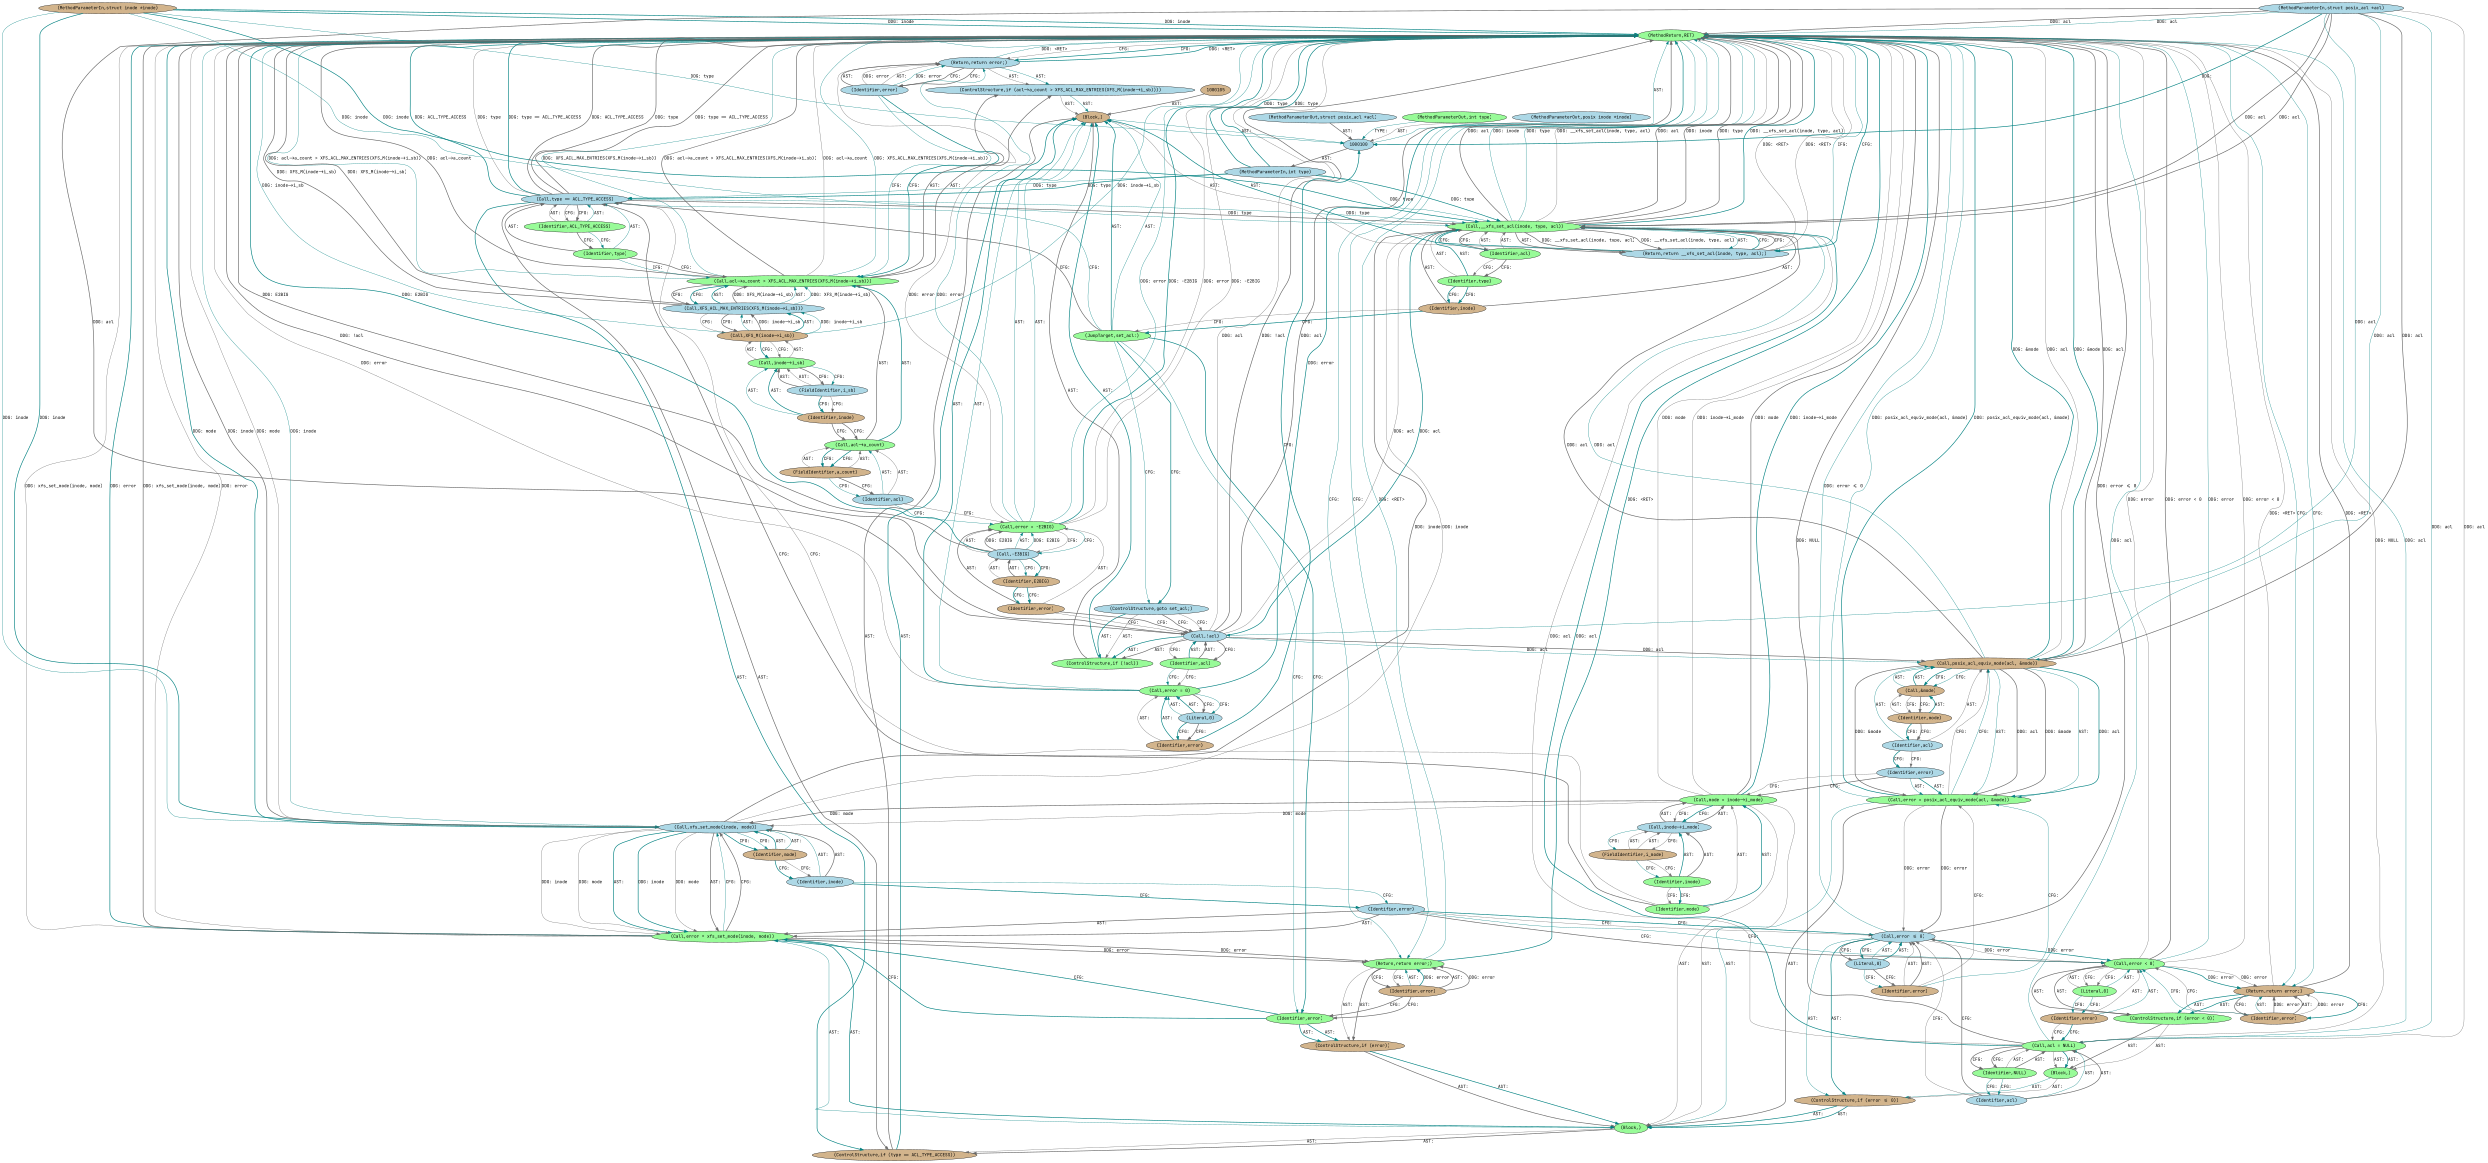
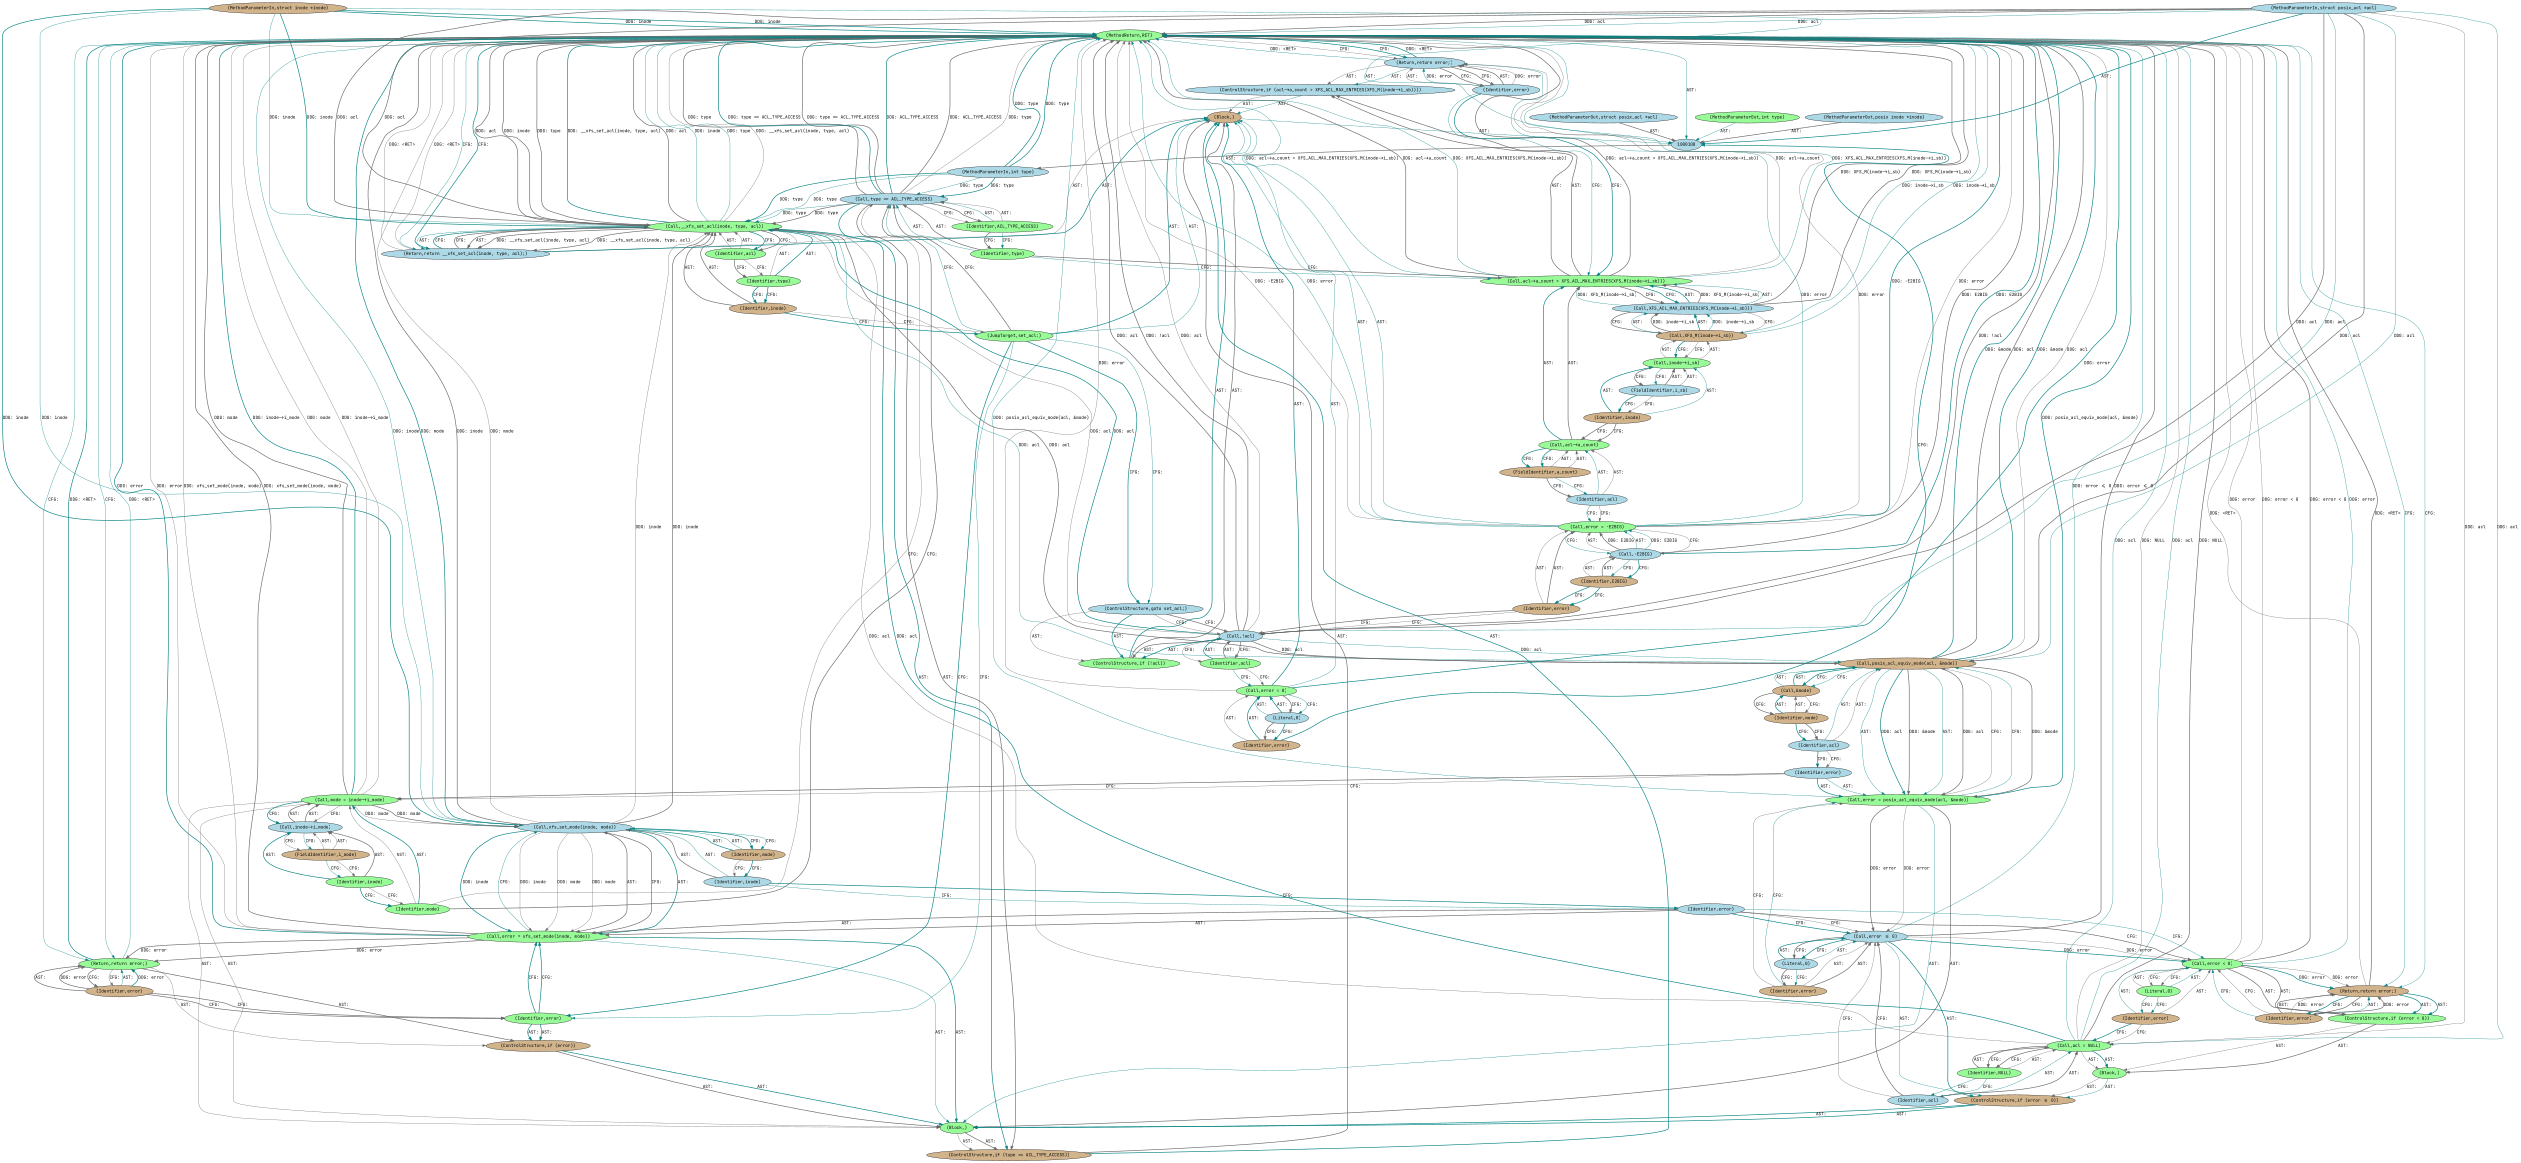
edge "(MethodParameterIn,struct inode *inode)" -> "1000100": label "DDG: type" -> "AST: "
edge "(MethodParameterIn,struct posix_acl *acl)" -> "1000100": label "DDG: " -> "AST: "
node "1000105": removed
edge "(MethodParameterOut,posix inode *inode)" -> "1000100": style solid -> bold
edge "1000100" -> "(MethodReturn,RET)": reversed
edge "(MethodParameterOut,int type)" -> "1000100": label "TYPE: " -> "AST: "
node "(Call,-E3BIG)": label "(Call,-E3BIG)" -> "(Call,-E2BIG)"
